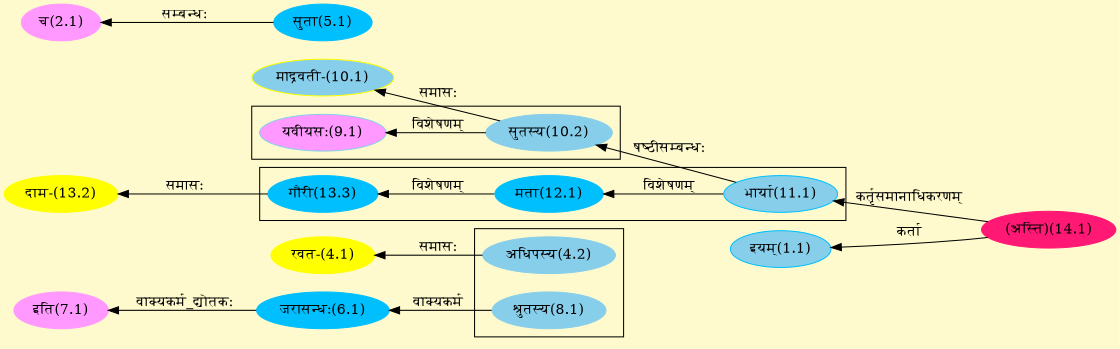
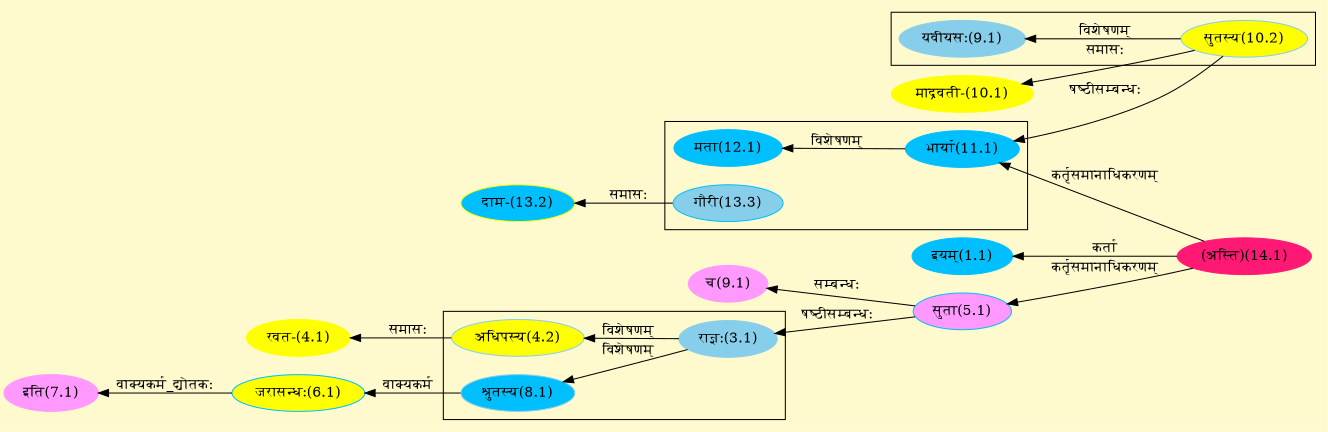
node "च(2.1)": label "च(2.1)" -> "च(9.1)"
node "सुता(5.1)": fillcolor #00bfff -> #ff99ff
node "माद्रवती-(10.1)": fillcolor #87ceeb -> #ffff00
node "यवीयसः(9.1)": fillcolor #ff99ff -> #87ceeb
node "सुतस्य(10.2)": fillcolor #87ceeb -> #ffff00
edge "भार्या(11.1)" -> "सुतस्य(10.2)": reversed
node "दाम-(13.2)": fillcolor #ffff00 -> #00bfff
node "गौरी(13.3)": fillcolor #00bfff -> #87ceeb
edge "मता(12.1)" -> "गौरी(13.3)": removed, label "विशेषणम्"
node "भार्या(11.1)": fillcolor #87ceeb -> #00bfff
node "इयम्(1.1)": fillcolor #87ceeb -> #00bfff
node "अधिपस्य(4.2)": fillcolor #87ceeb -> #ffff00
edge "(अस्ति)(14.1)" -> "सुता(5.1)": added, label "कर्तृसमानाधिकरणम्"
node "जरासन्धः(6.1)": fillcolor #00bfff -> #ffff00
node "श्रुतस्य(8.1)": fillcolor #87ceeb -> #00bfff
node "राज्ञः(3.1)": added
